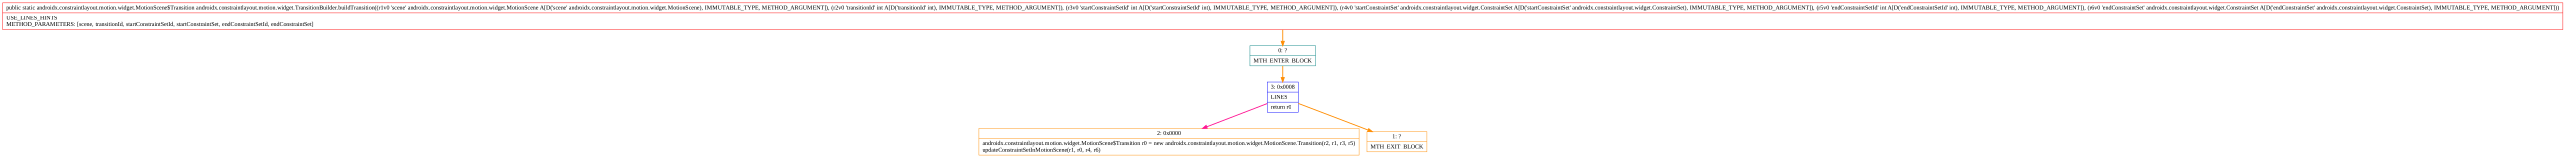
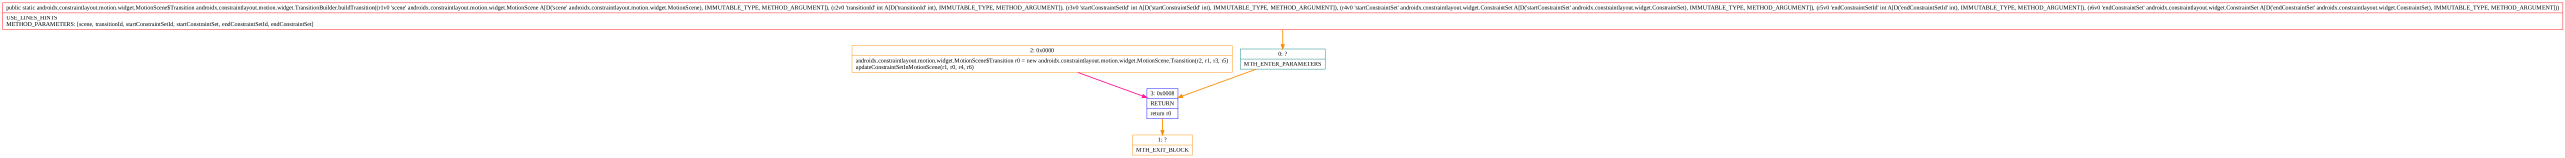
node "0: ?": text "MTH_ENTER_BLOCK" -> "MTH_ENTER_PARAMETERS"
node "3: 0x0008": text "LINES" -> "RETURN"
edge "3: 0x0008" -> "2: 0x0000": reversed
